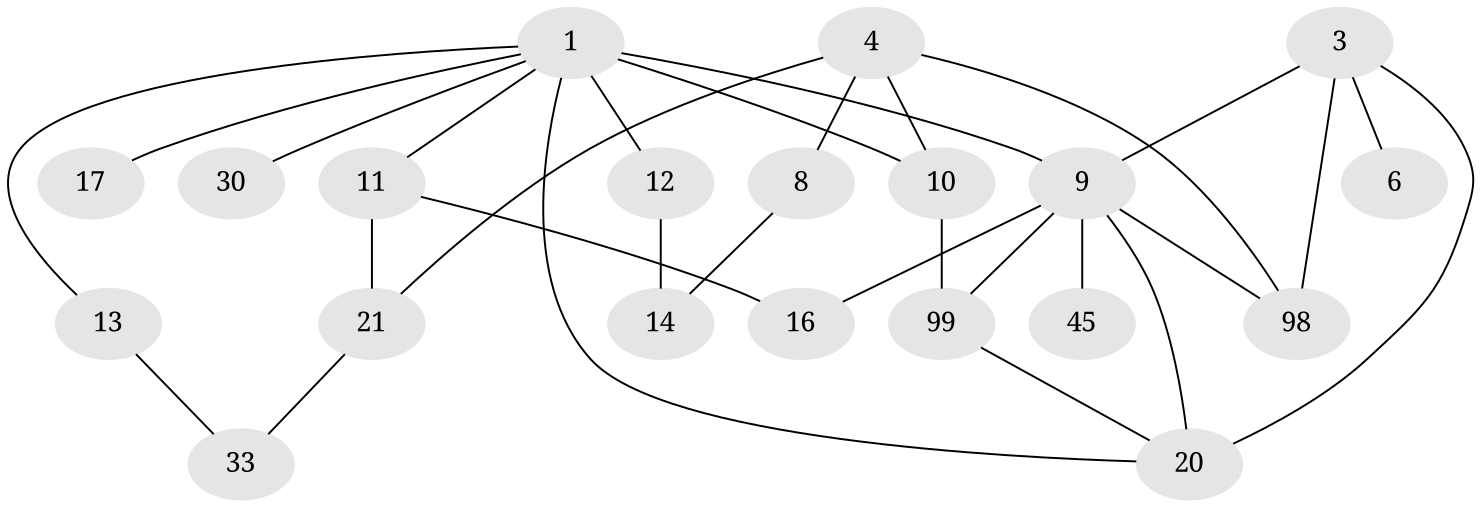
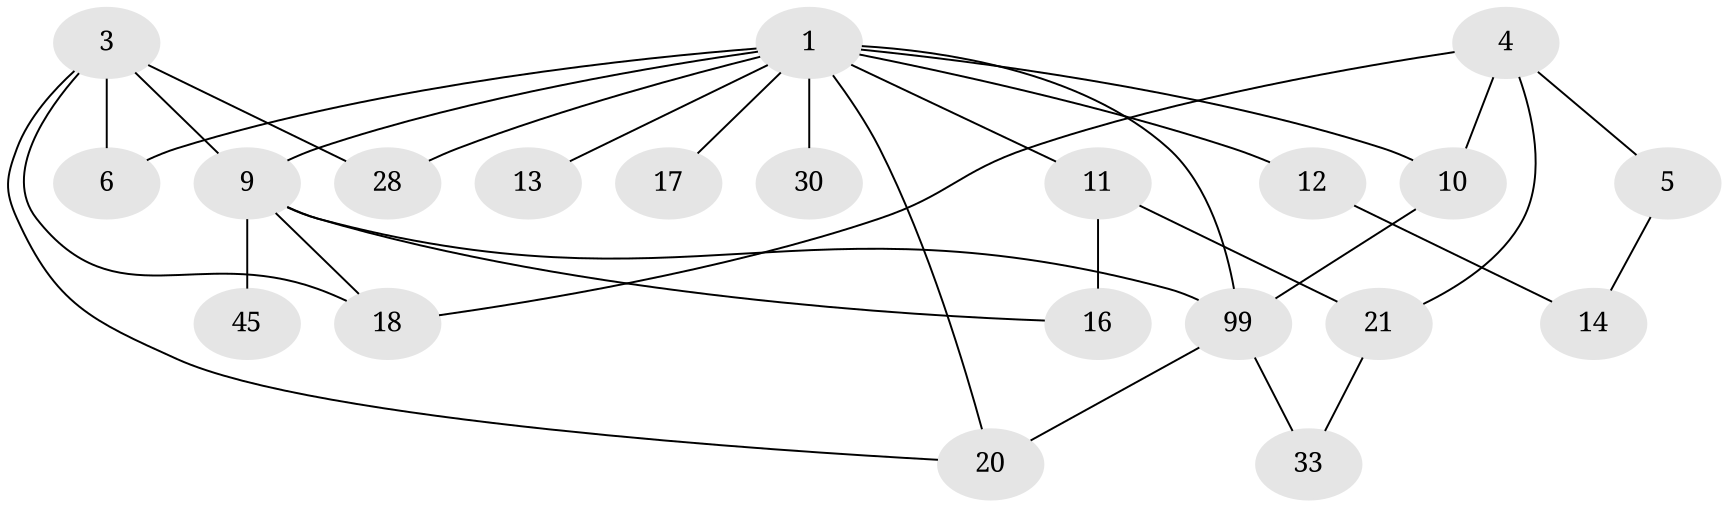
edge "1" -- "6": added
edge "1" -- "99": added
node "28": added
node "8": label "8" -> "5"
edge "9" -- "20": removed
node "98": label "98" -> "18"
edge "13" -- "33": now "99" -- "33"
